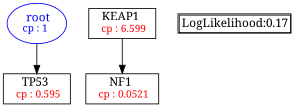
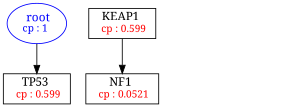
node "LogLikelihood:0.17": removed
node "KEAP1": text "cp : 6.599" -> "cp : 0.599"
node "TP53": text "cp : 0.595" -> "cp : 0.599"
